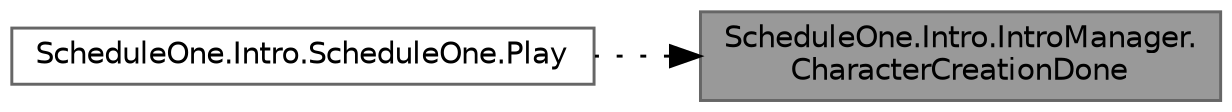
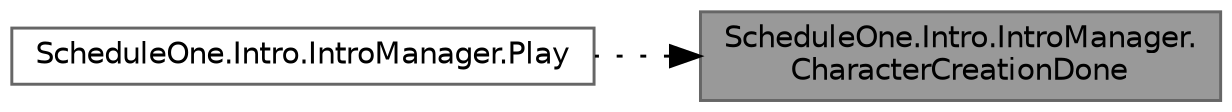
node "ScheduleOne.Intro.ScheduleOne.Play": label "ScheduleOne.Intro.ScheduleOne.Play" -> "ScheduleOne.Intro.IntroManager.Play"
